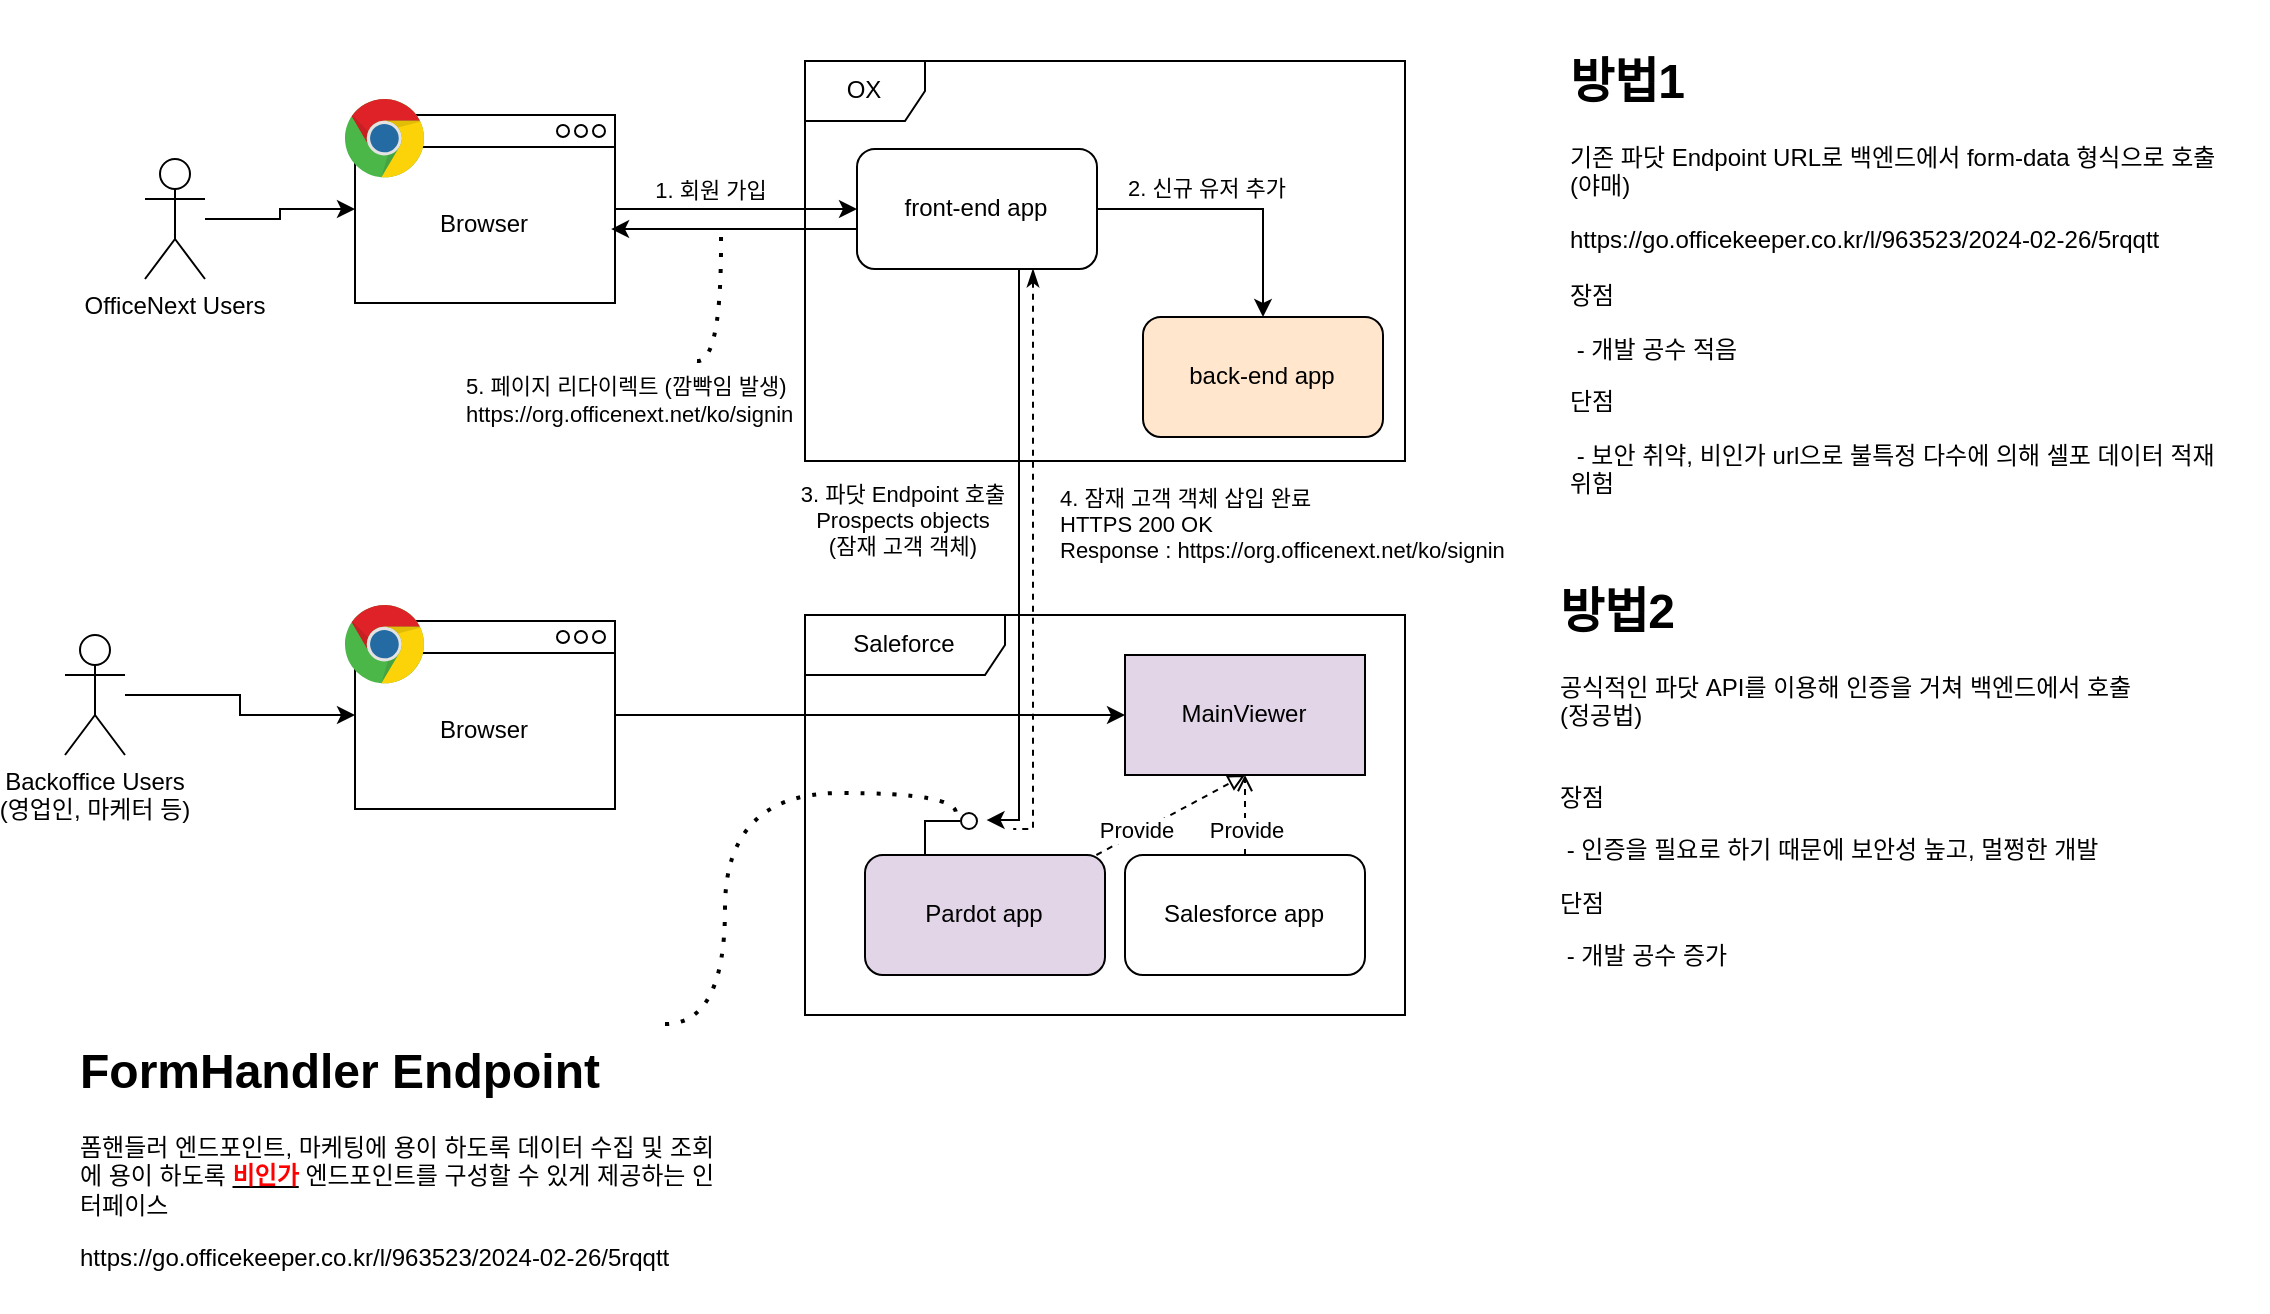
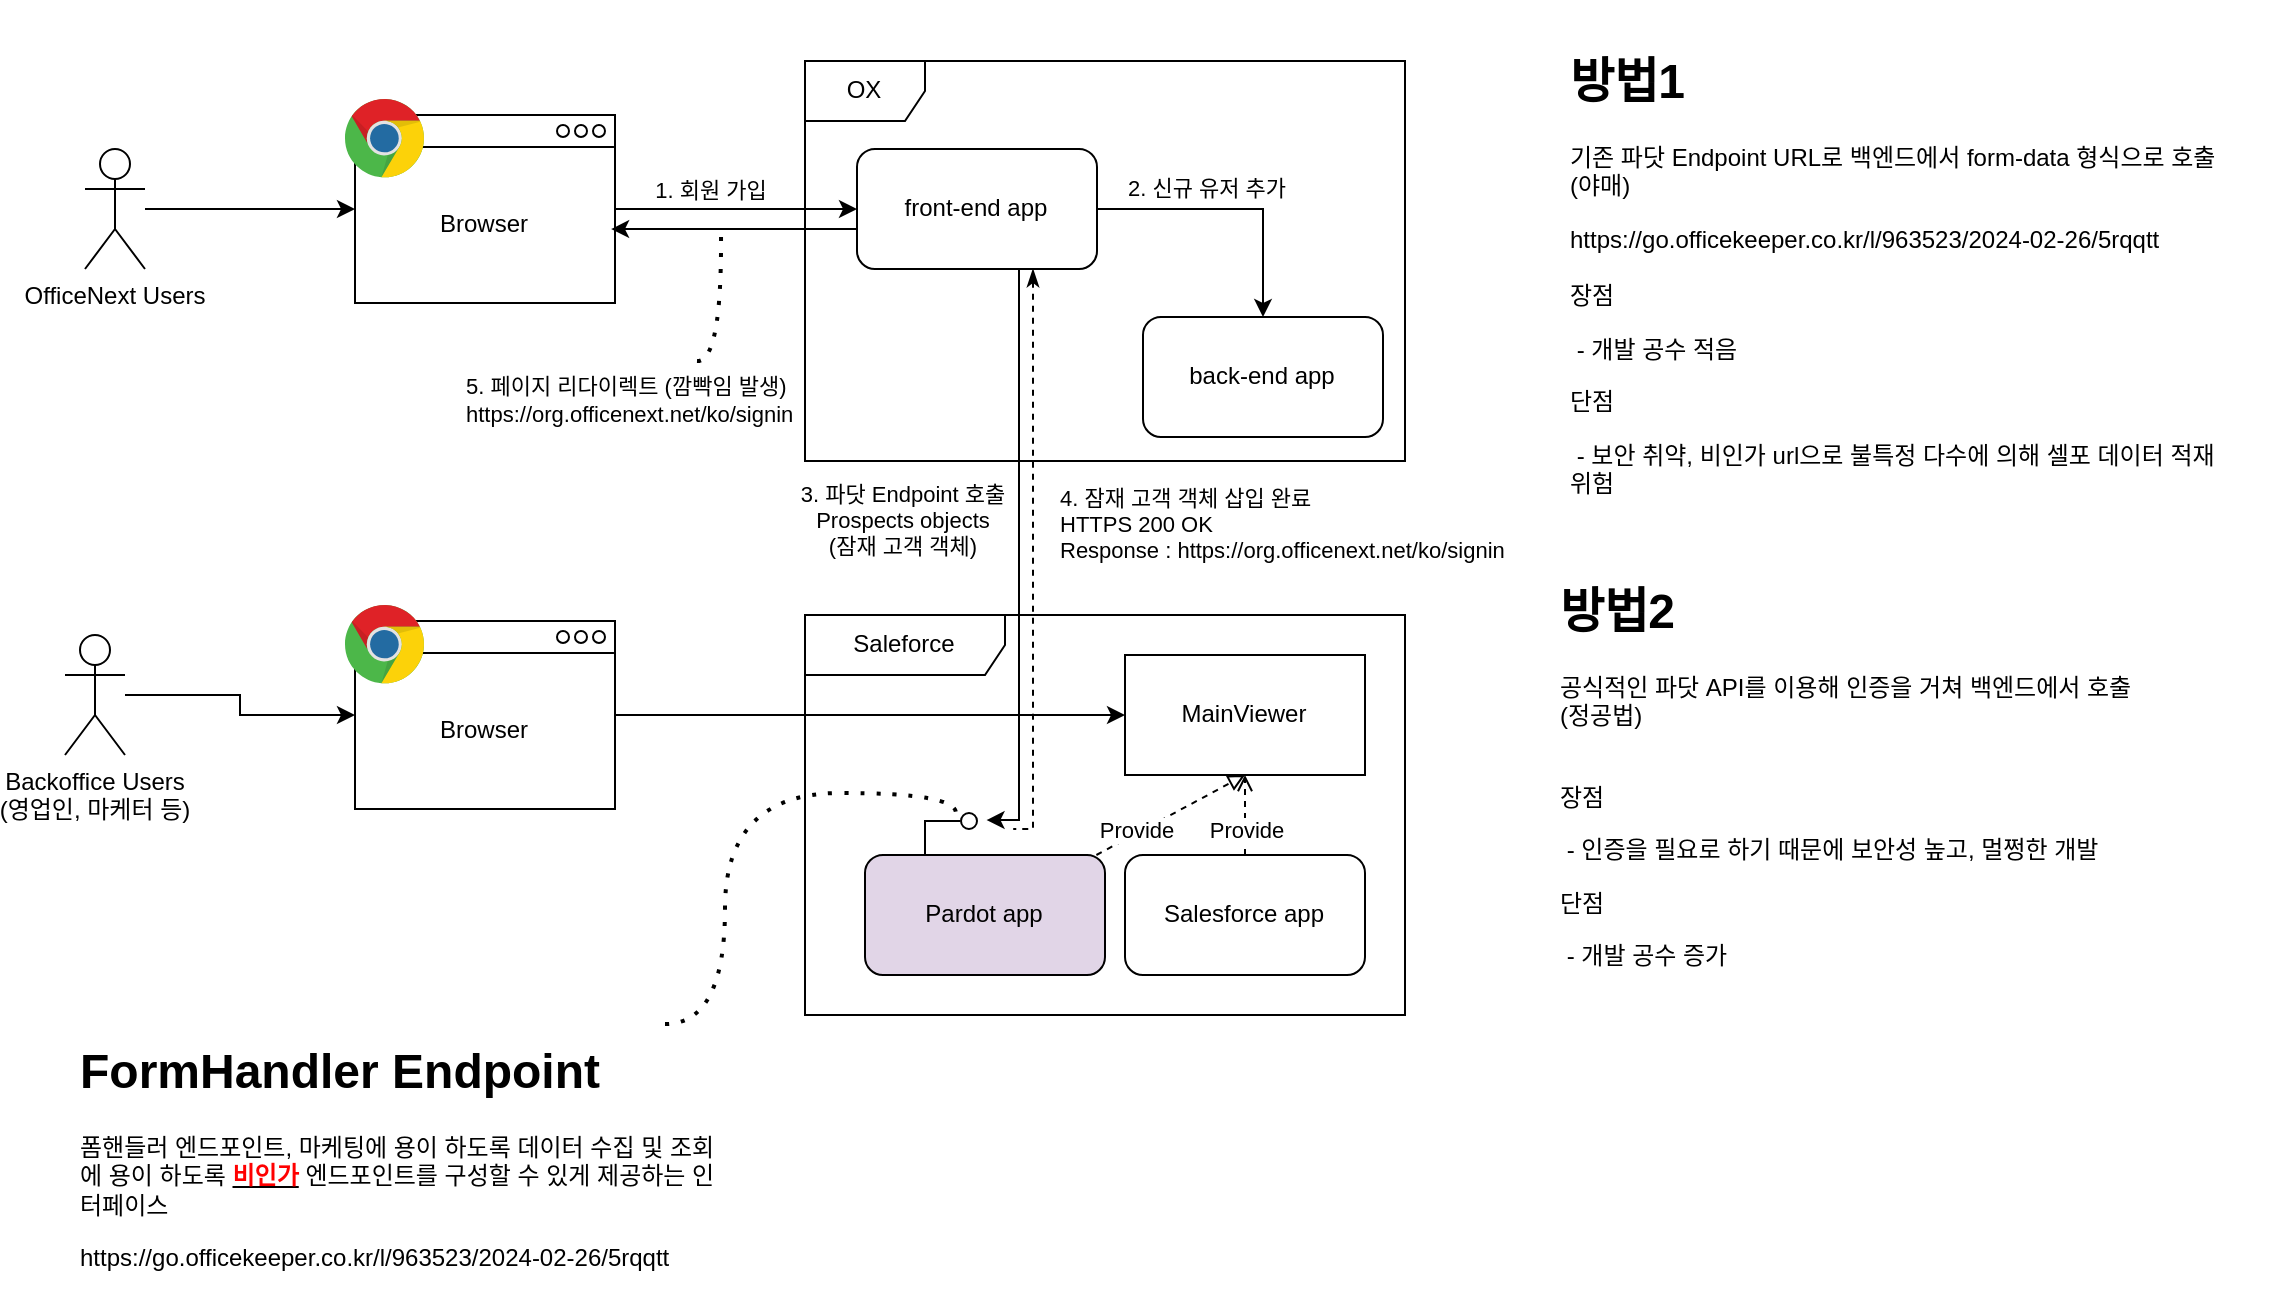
node "OfficeNext Users": moved (175, 219) -> (115, 209)
node "back-end app": fillcolor #ffe6cc -> #ffffff
node "MainViewer": fillcolor #e1d5e7 -> #ffffff
